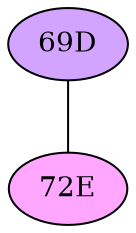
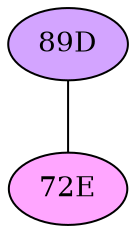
node "69D": label "69D" -> "89D"
